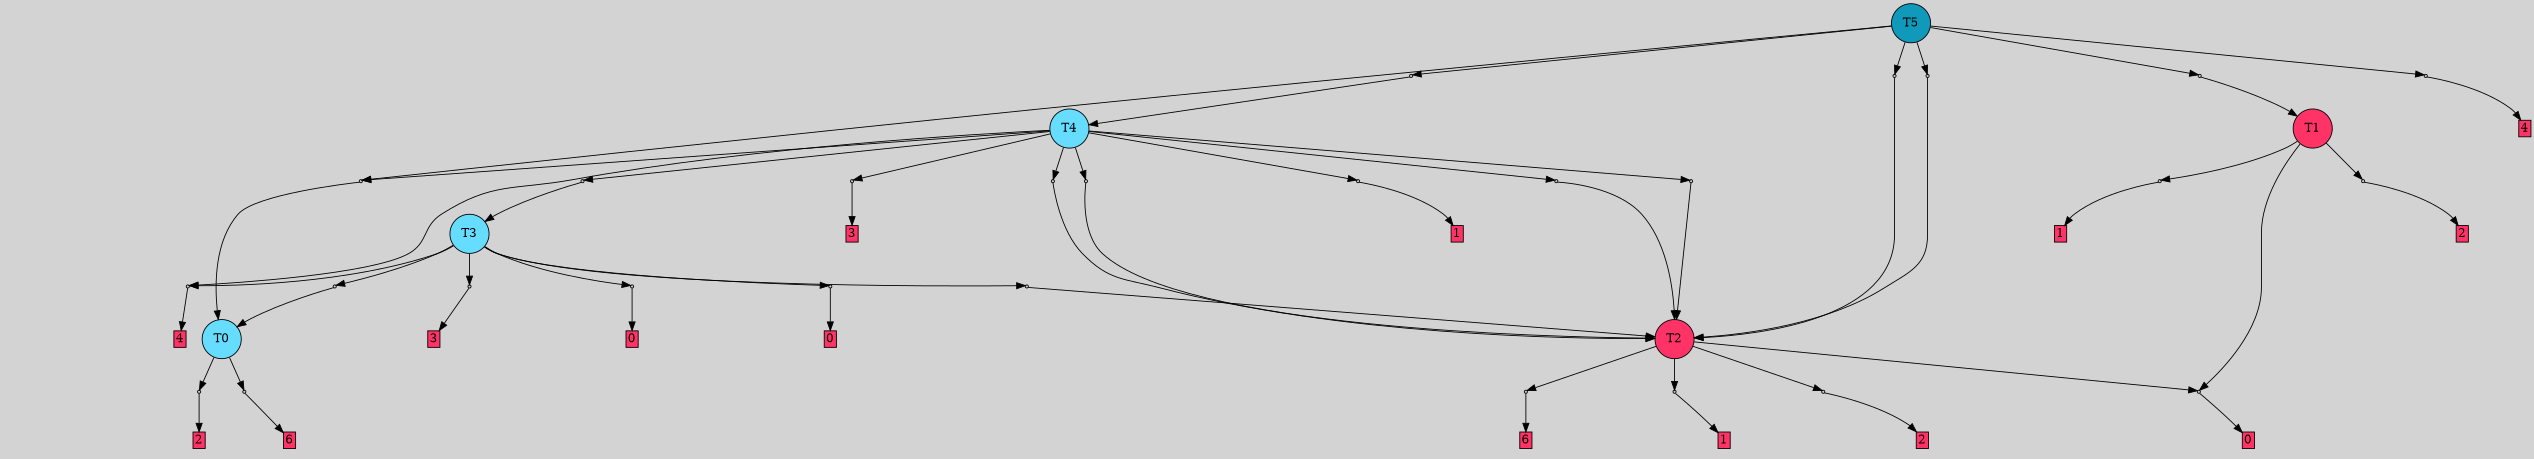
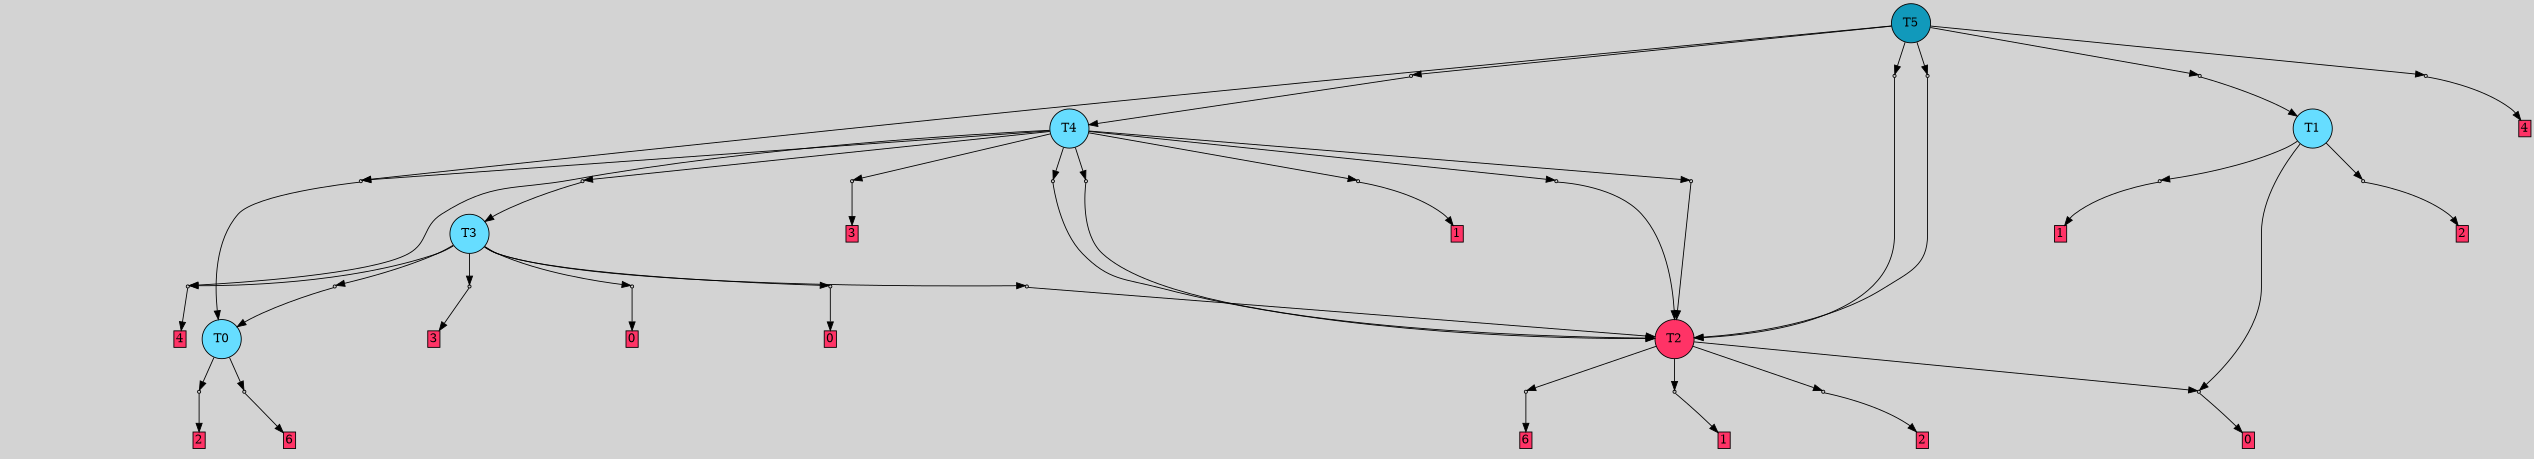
node "T1": fillcolor #ff3366 -> #66ddff
